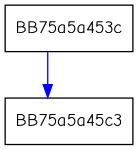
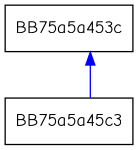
edge "BB75a5a453c" -> "BB75a5a45c3": reversed
